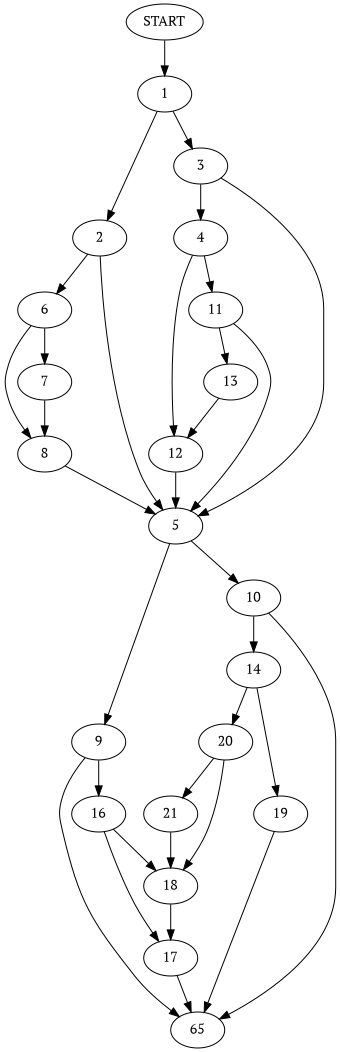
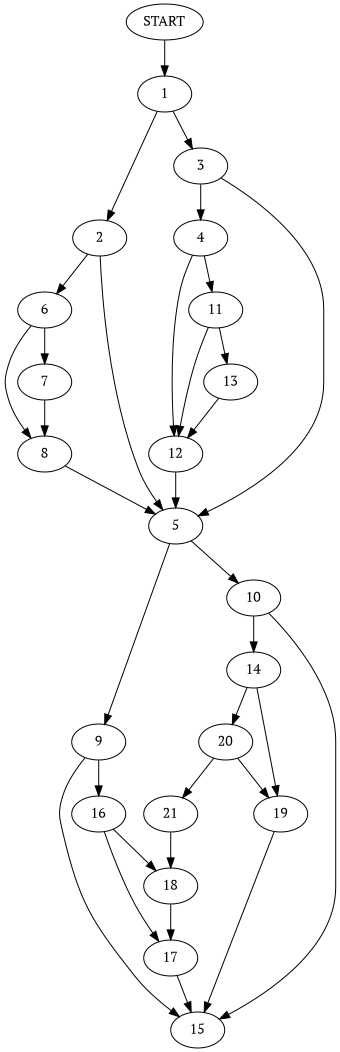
edge "11" -> "5": now "11" -> "12"
edge "20" -> "18": now "20" -> "19"
node "65": label "65" -> "15"
